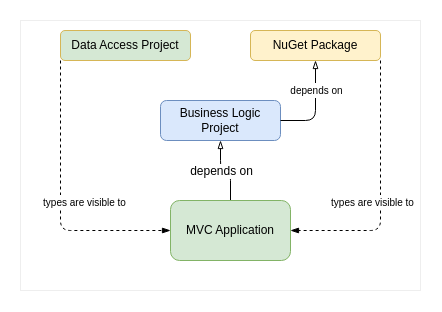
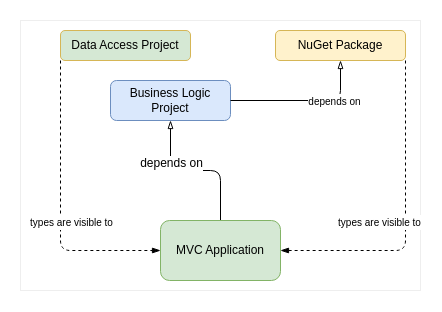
node "NuGet Package": moved (316, 46) -> (341, 46)
node "Business Logic Project": moved (221, 121) -> (171, 101)
node "MVC Application": moved (231, 231) -> (221, 251)
